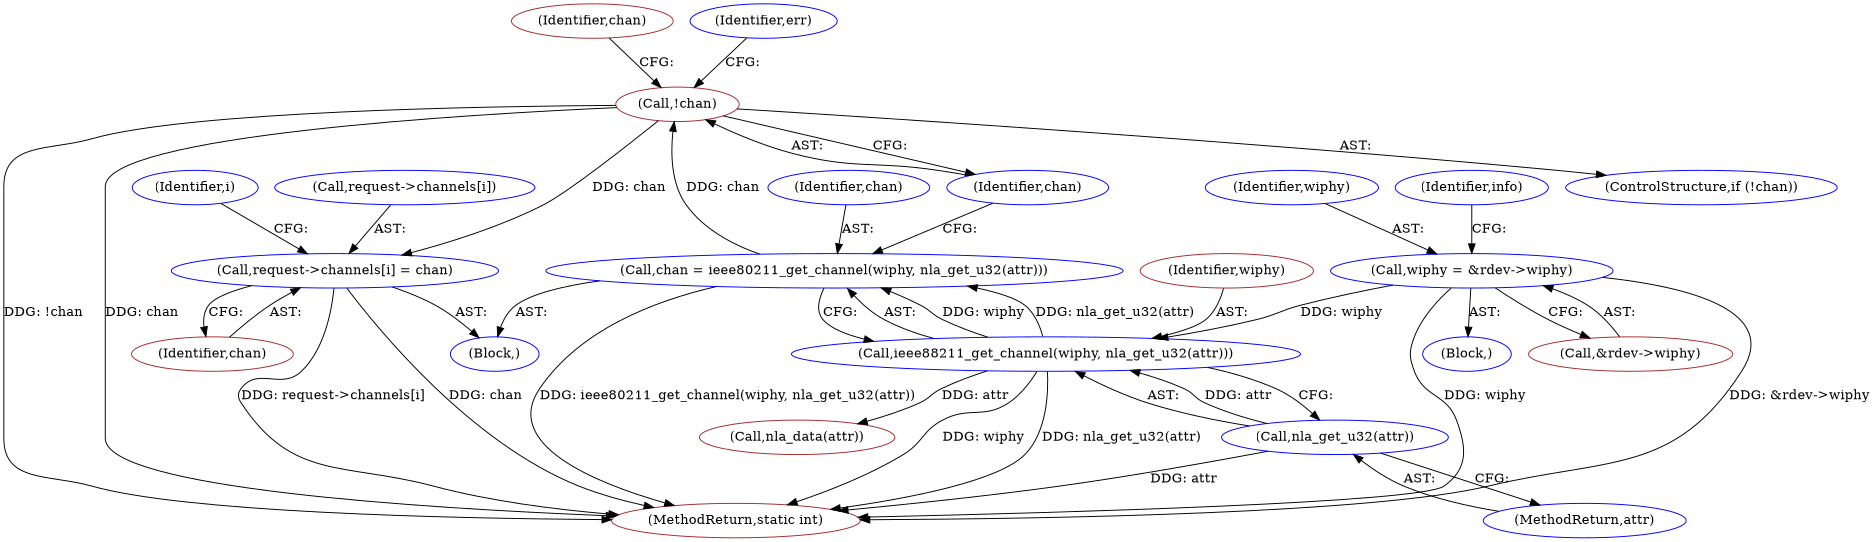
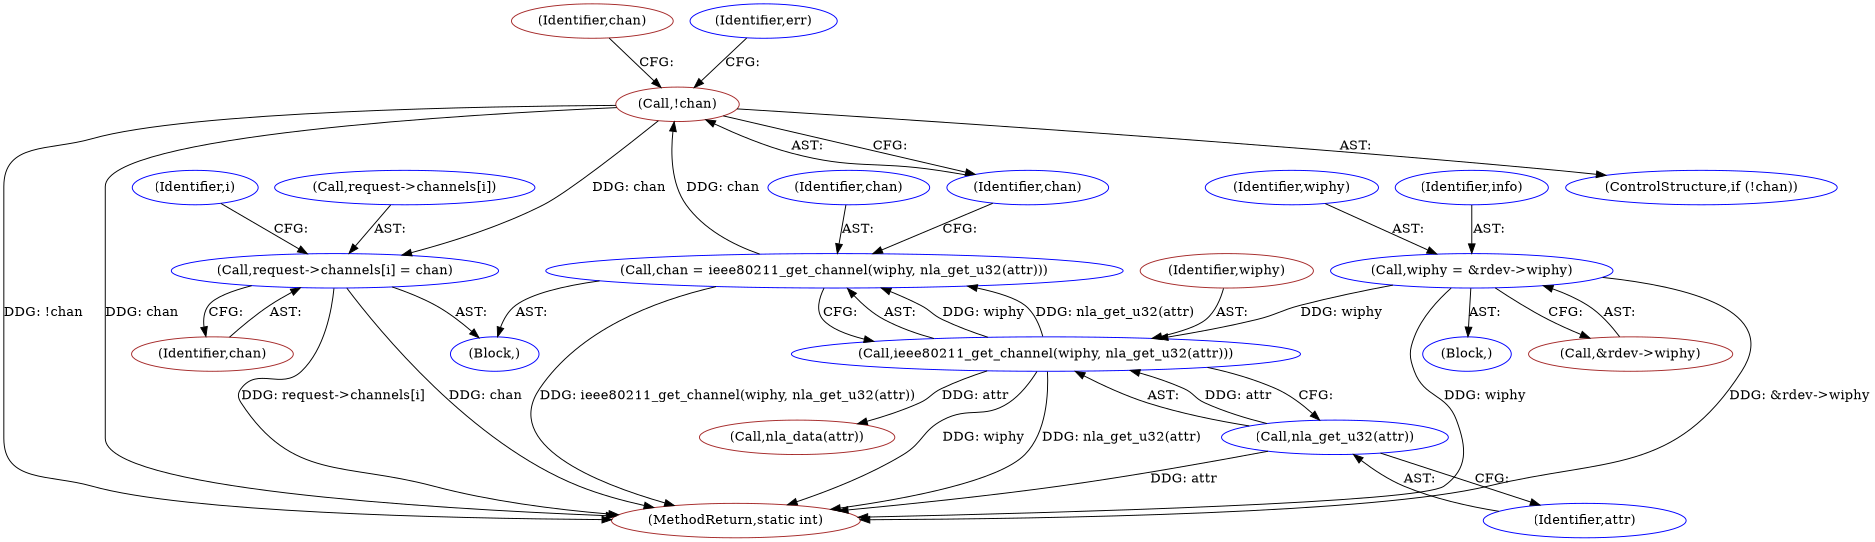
edge "(Identifier,info)" -> "(Call,wiphy = &rdev->wiphy)": label "CFG: " -> "AST: "
node "(Call,ieee88211_get_channel(wiphy, nla_get_u32(attr)))": label "(Call,ieee88211_get_channel(wiphy, nla_get_u32(attr)))" -> "(Call,ieee80211_get_channel(wiphy, nla_get_u32(attr)))"
node "(MethodReturn,attr)": label "(MethodReturn,attr)" -> "(Identifier,attr)"
